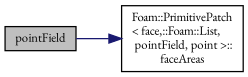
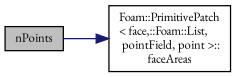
node "pointField": label "pointField" -> "nPoints"
